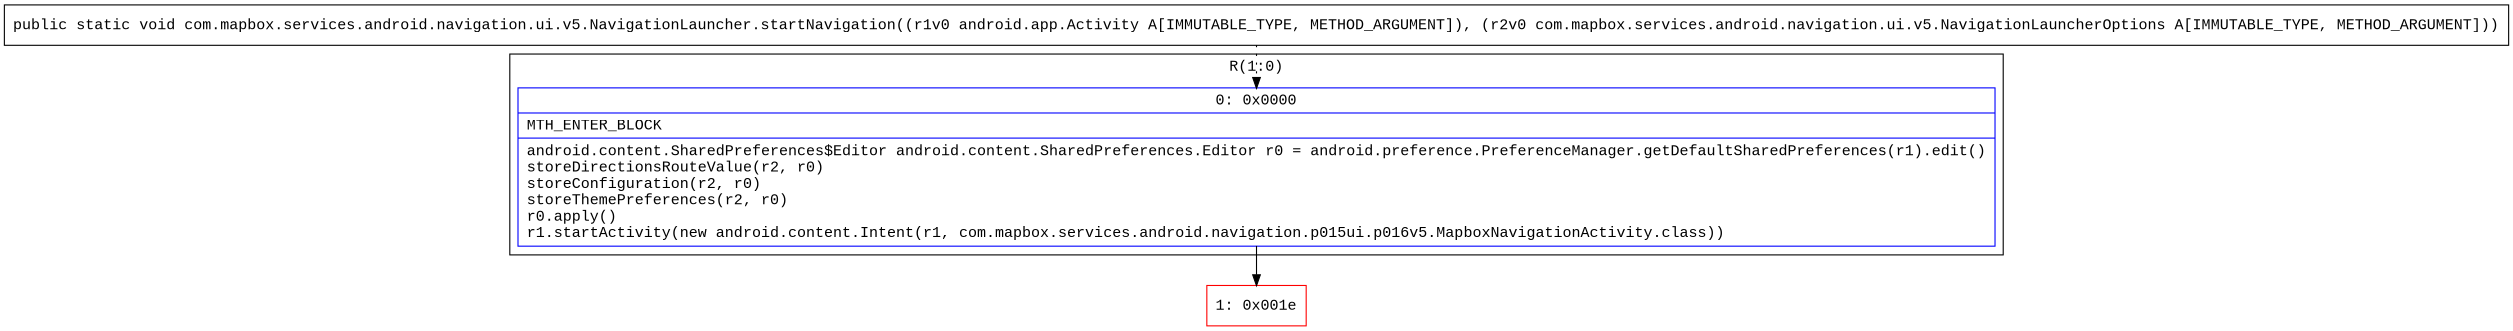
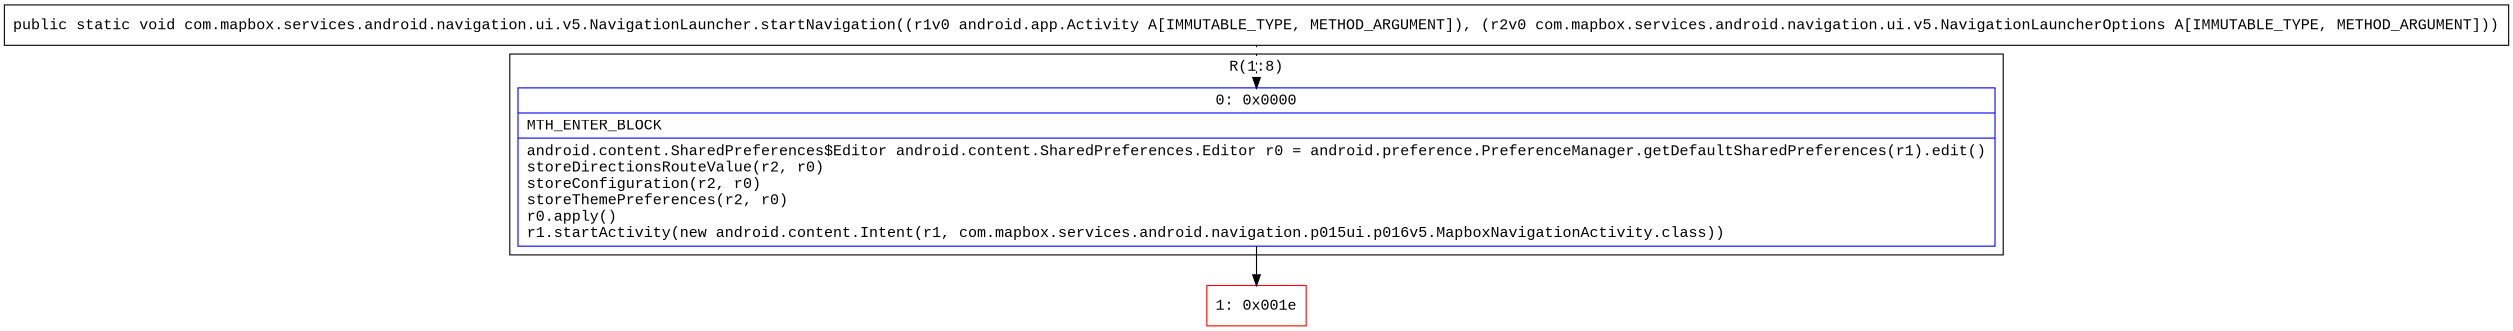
cluster "R(1:0)": label "R(1:0)" -> "R(1:8)"
